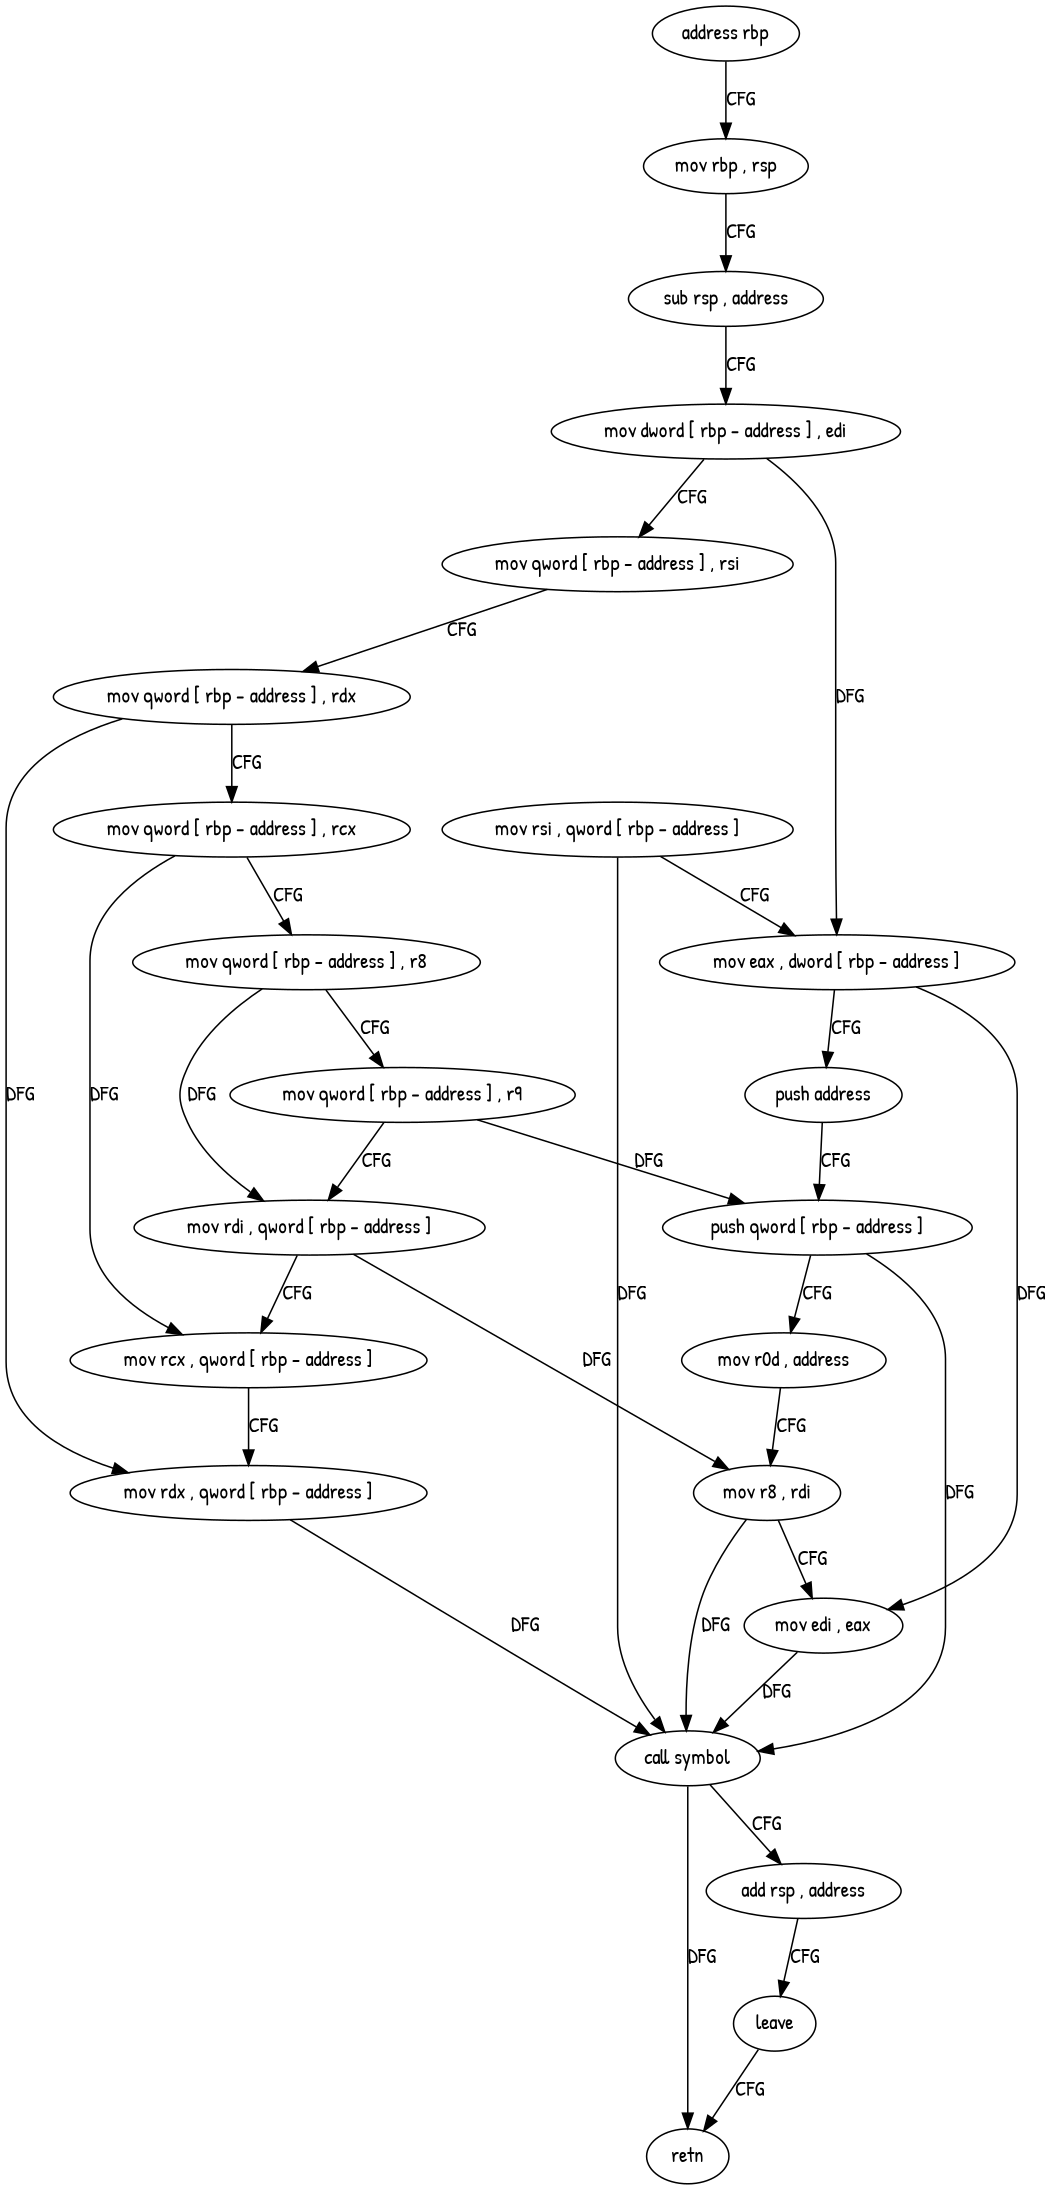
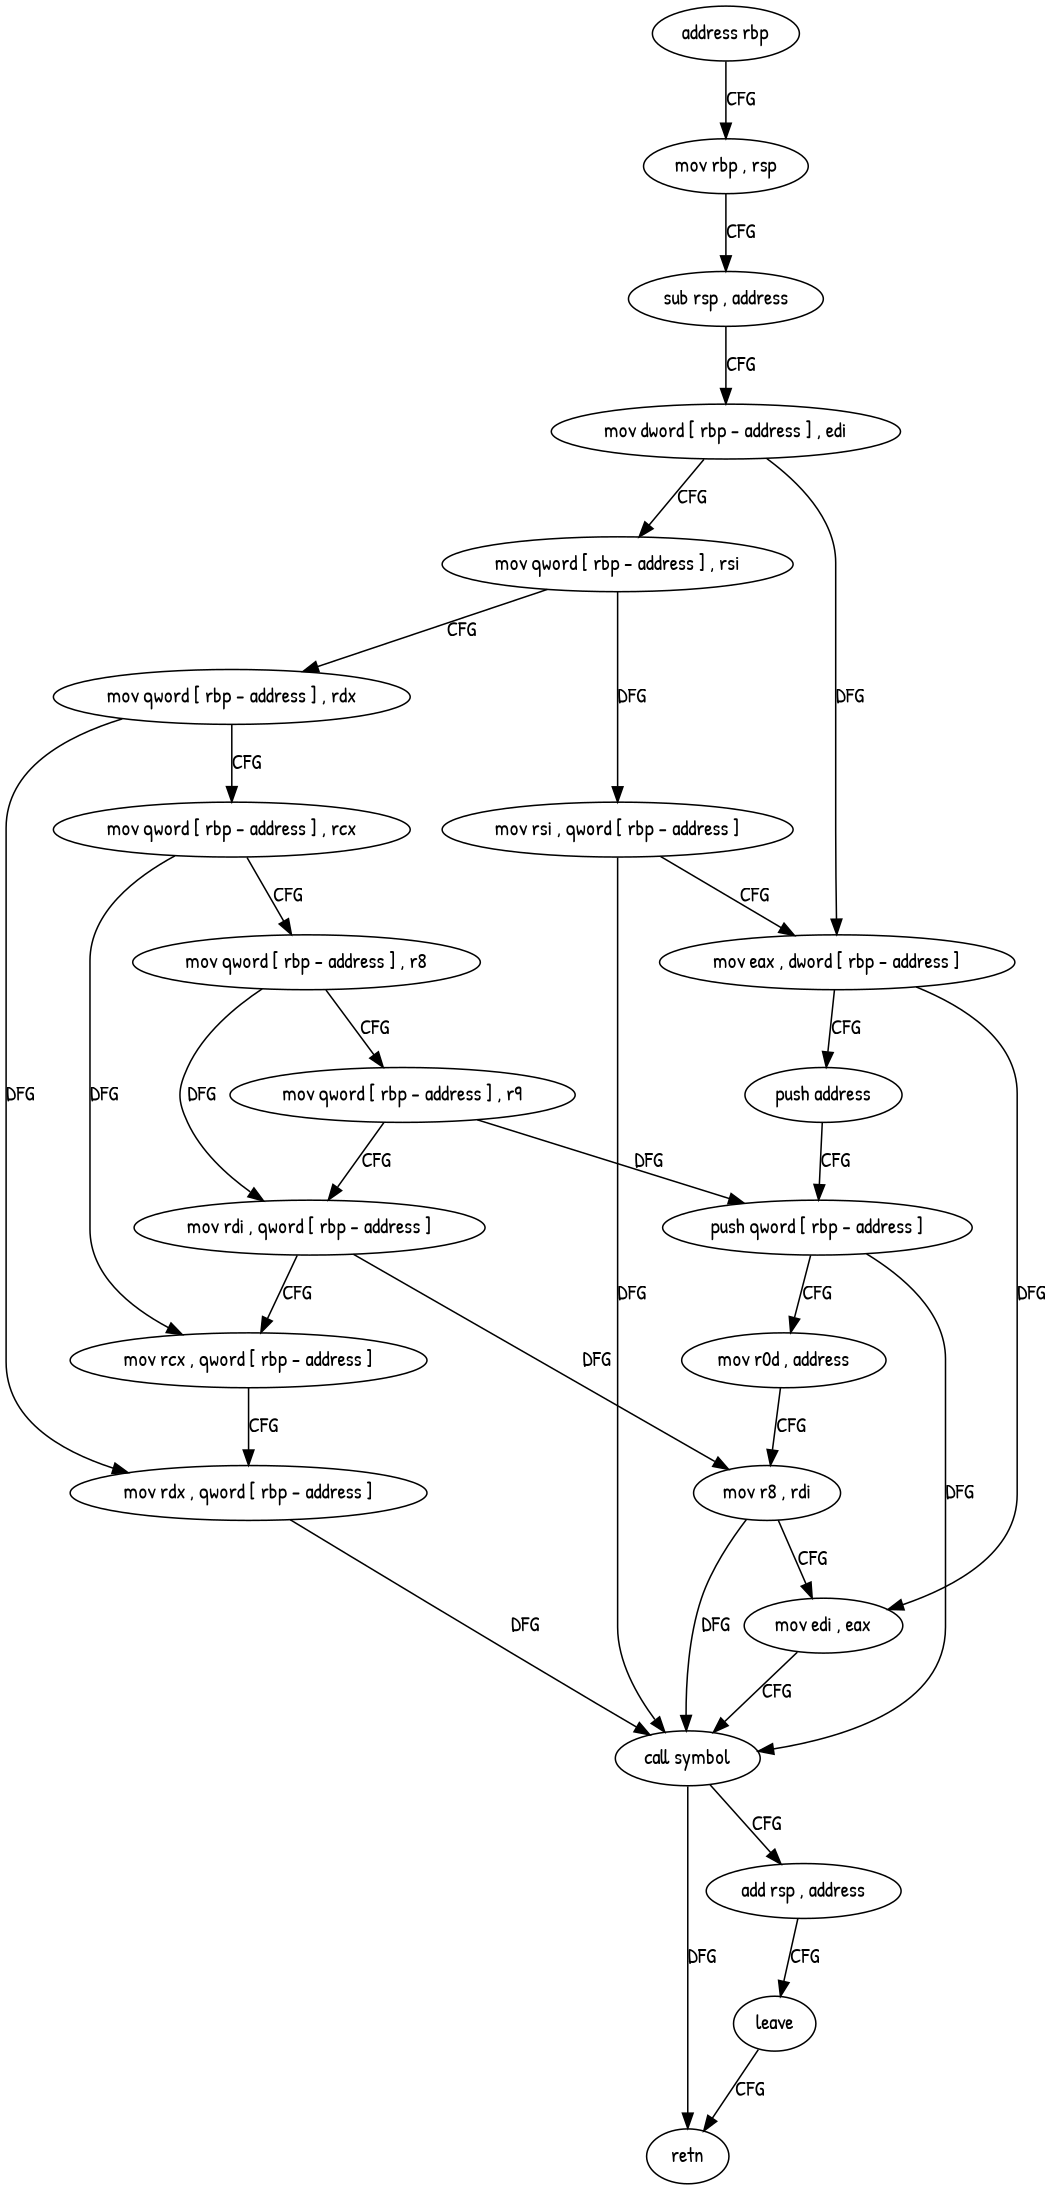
edge "mov qword [ rbp - address ] , rsi" -> "mov rsi , qword [ rbp - address ]": added, label "DFG"
edge "mov edi , eax" -> "call symbol": label "DFG" -> "CFG"
